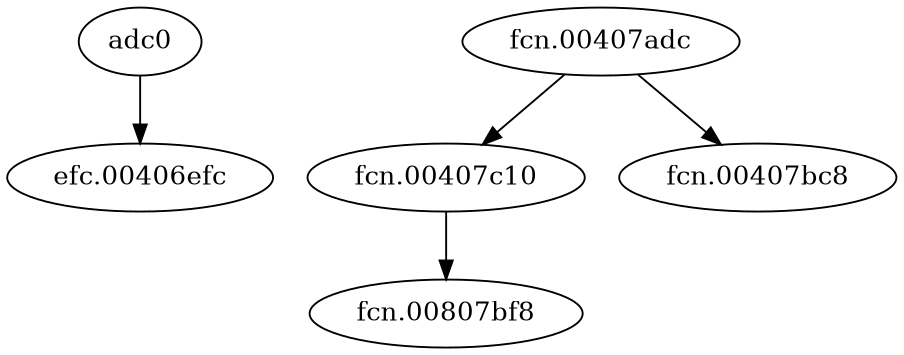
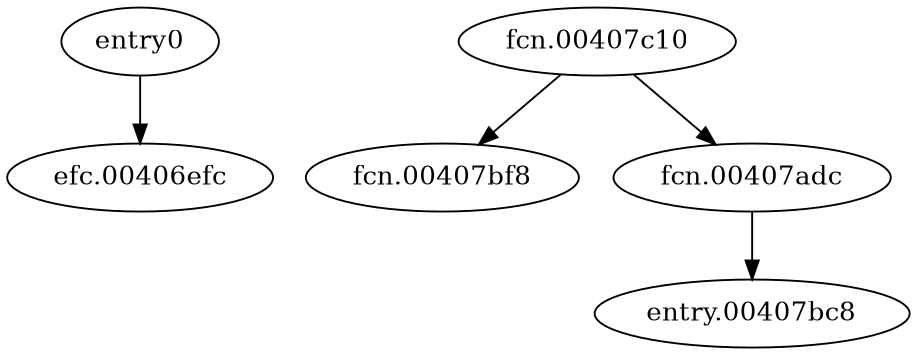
node "adc0": label "adc0" -> "entry0"
edge "fcn.00407adc" -> "fcn.00407c10": reversed
node "fcn.00407bc8": label "fcn.00407bc8" -> "entry.00407bc8"
node "fcn.00807bf8": label "fcn.00807bf8" -> "fcn.00407bf8"
